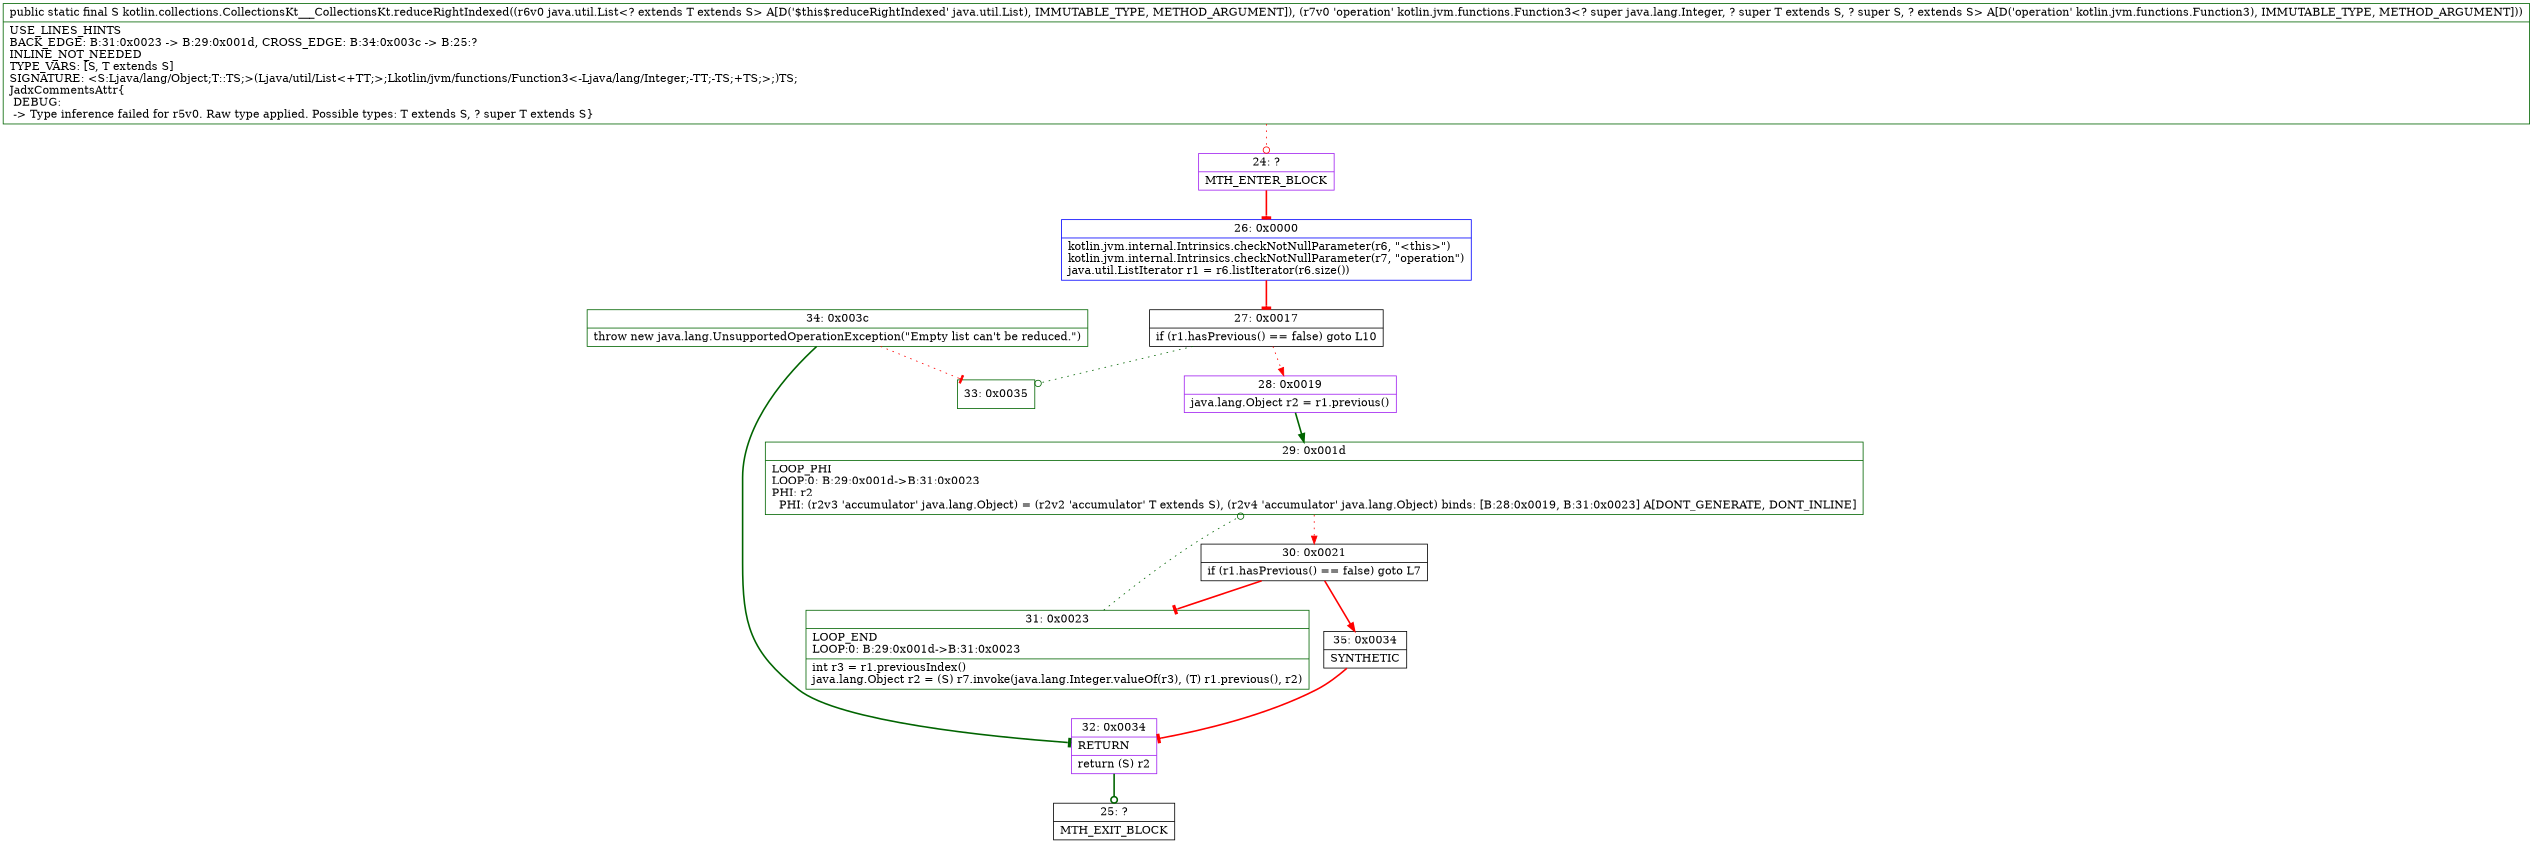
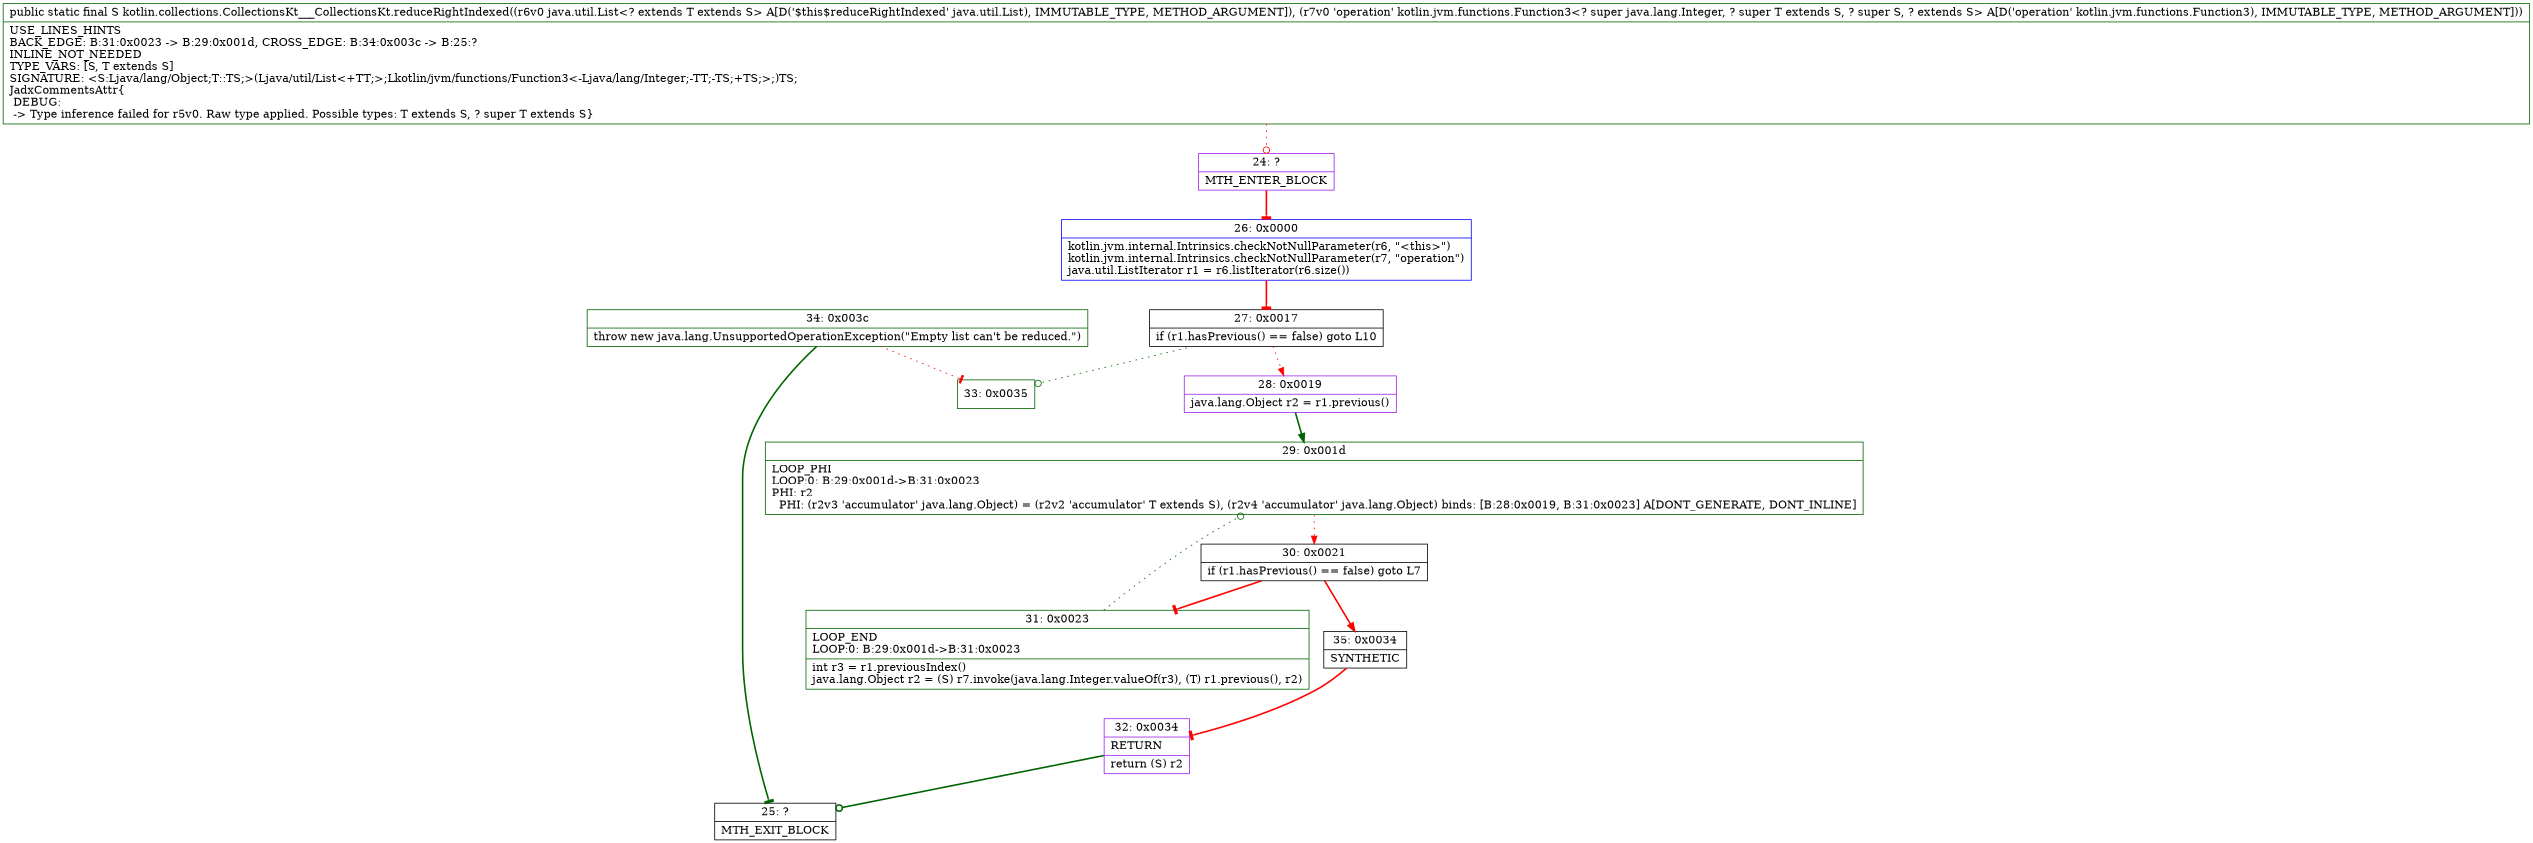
edge "34: 0x003c" -> "32: 0x0034": now "34: 0x003c" -> "25: ?"
